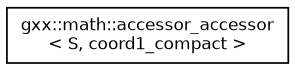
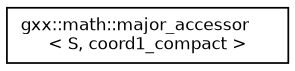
node "gxx::math::accessor_accessor < S, coord1_compact >": label "gxx::math::accessor_accessor < S, coord1_compact >" -> "gxx::math::major_accessor < S, coord1_compact >"
